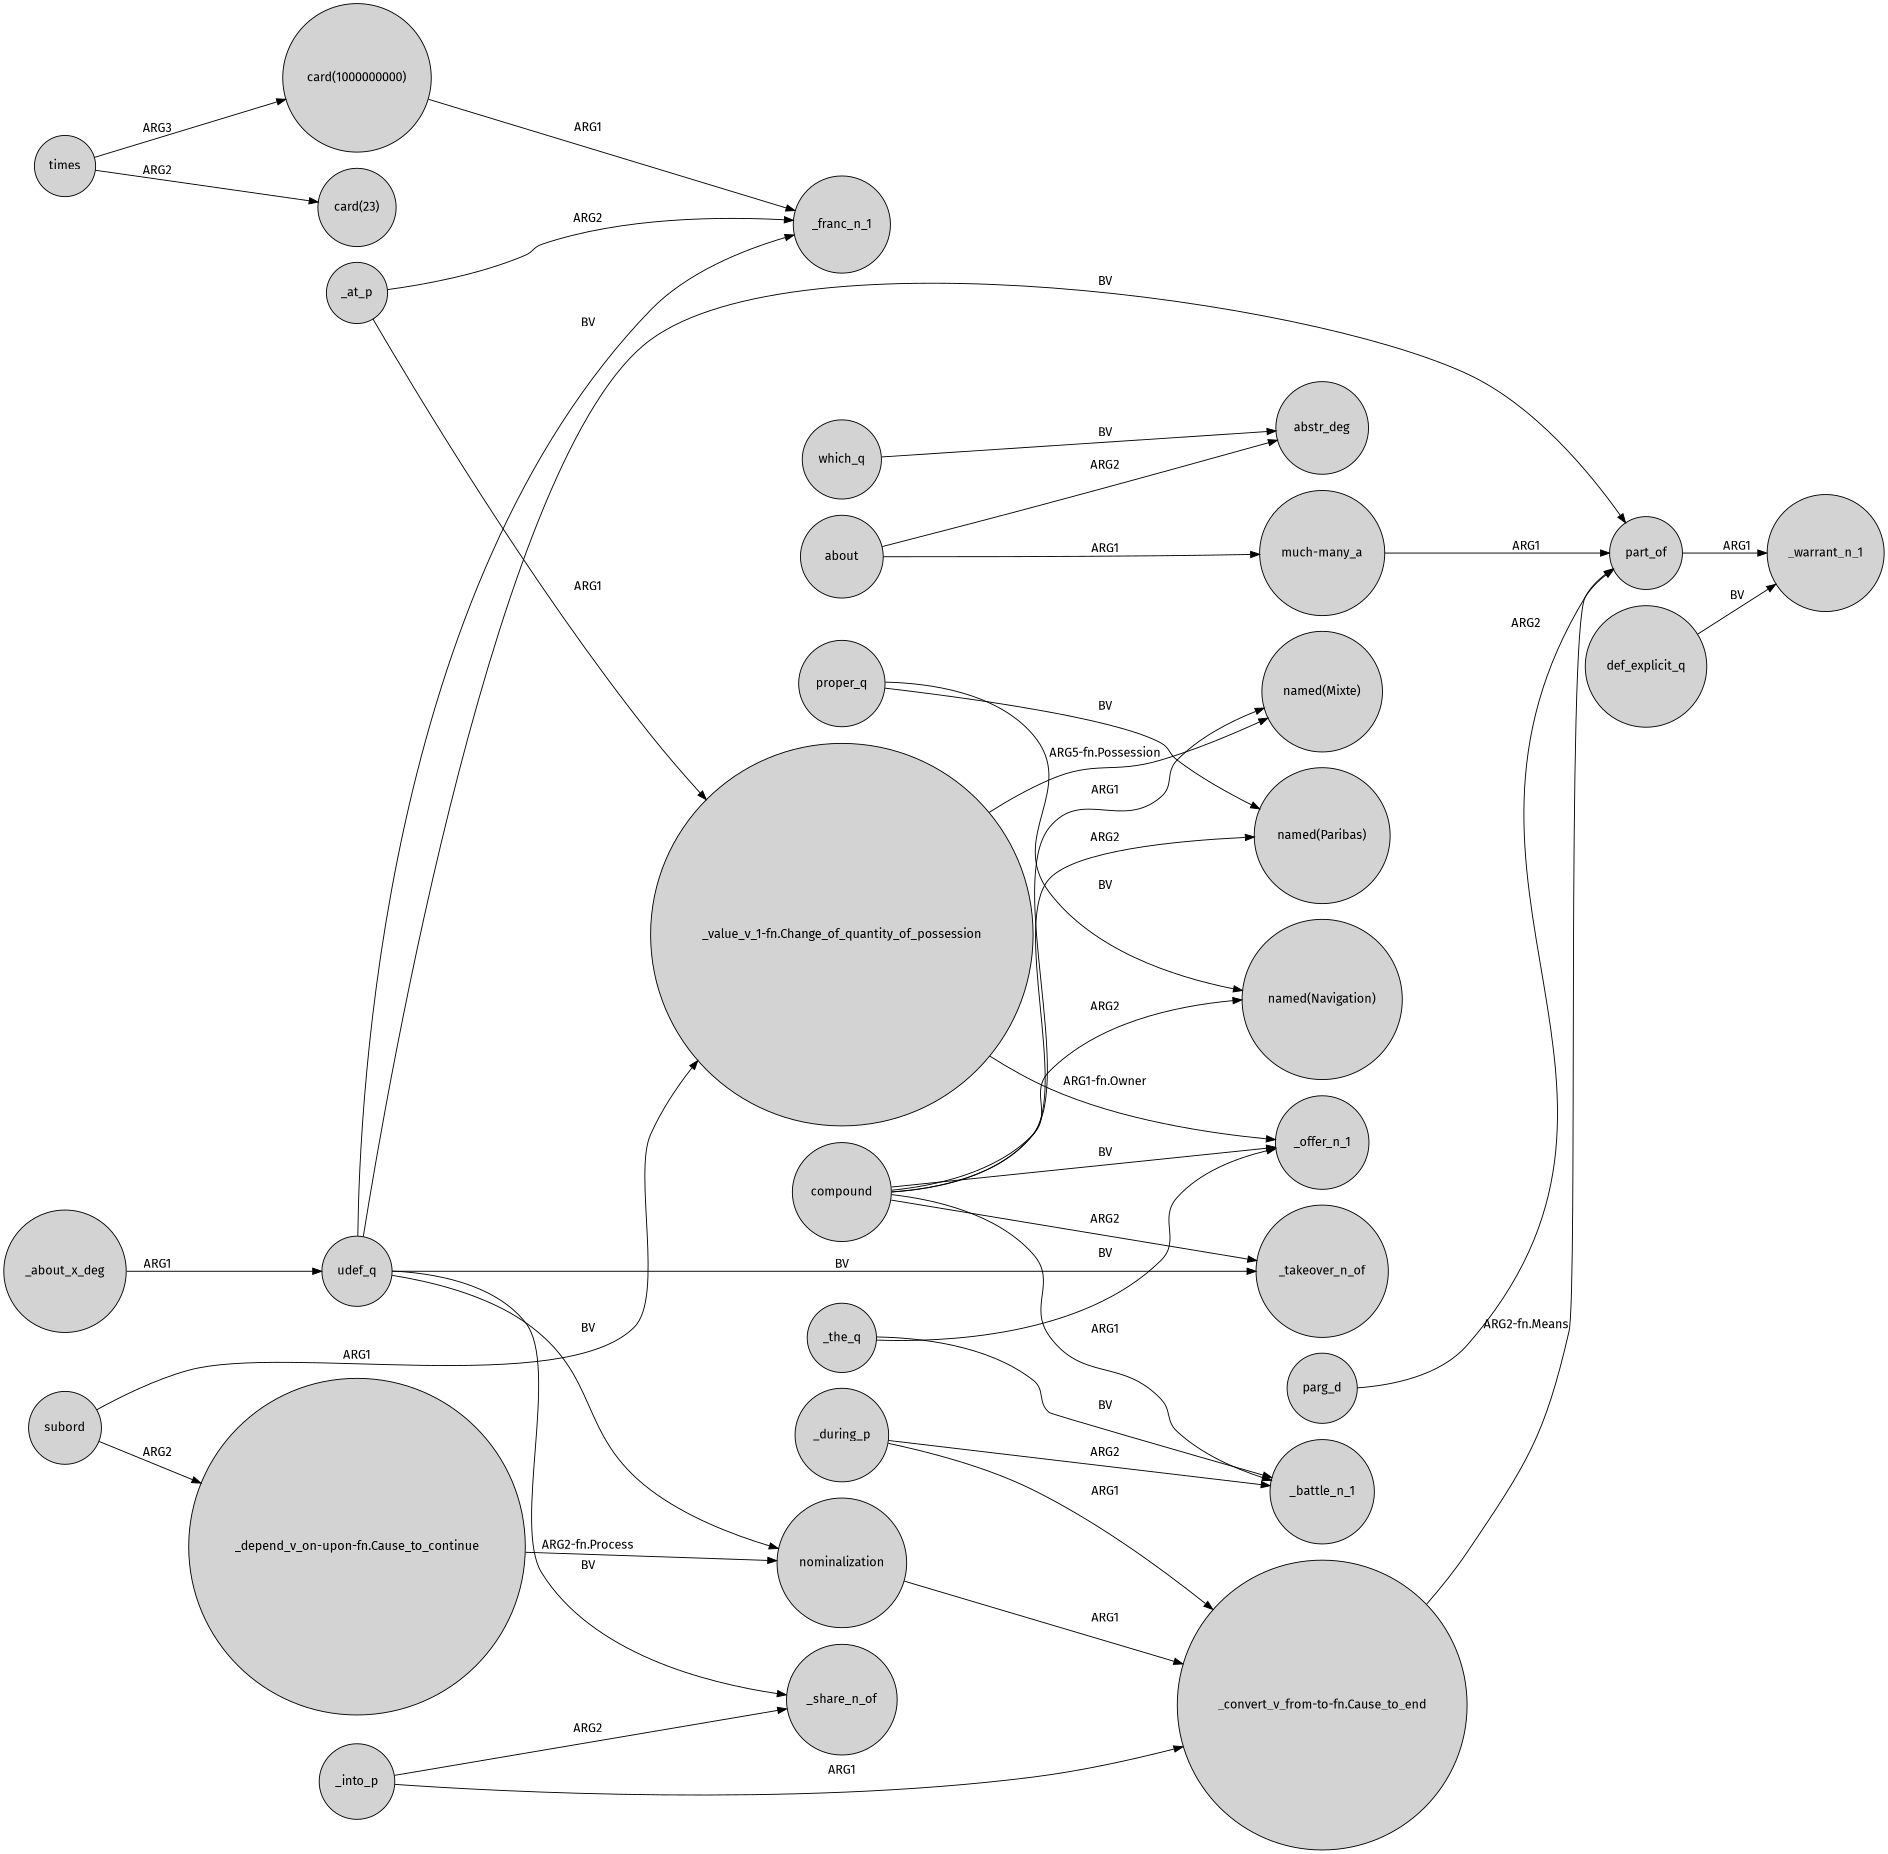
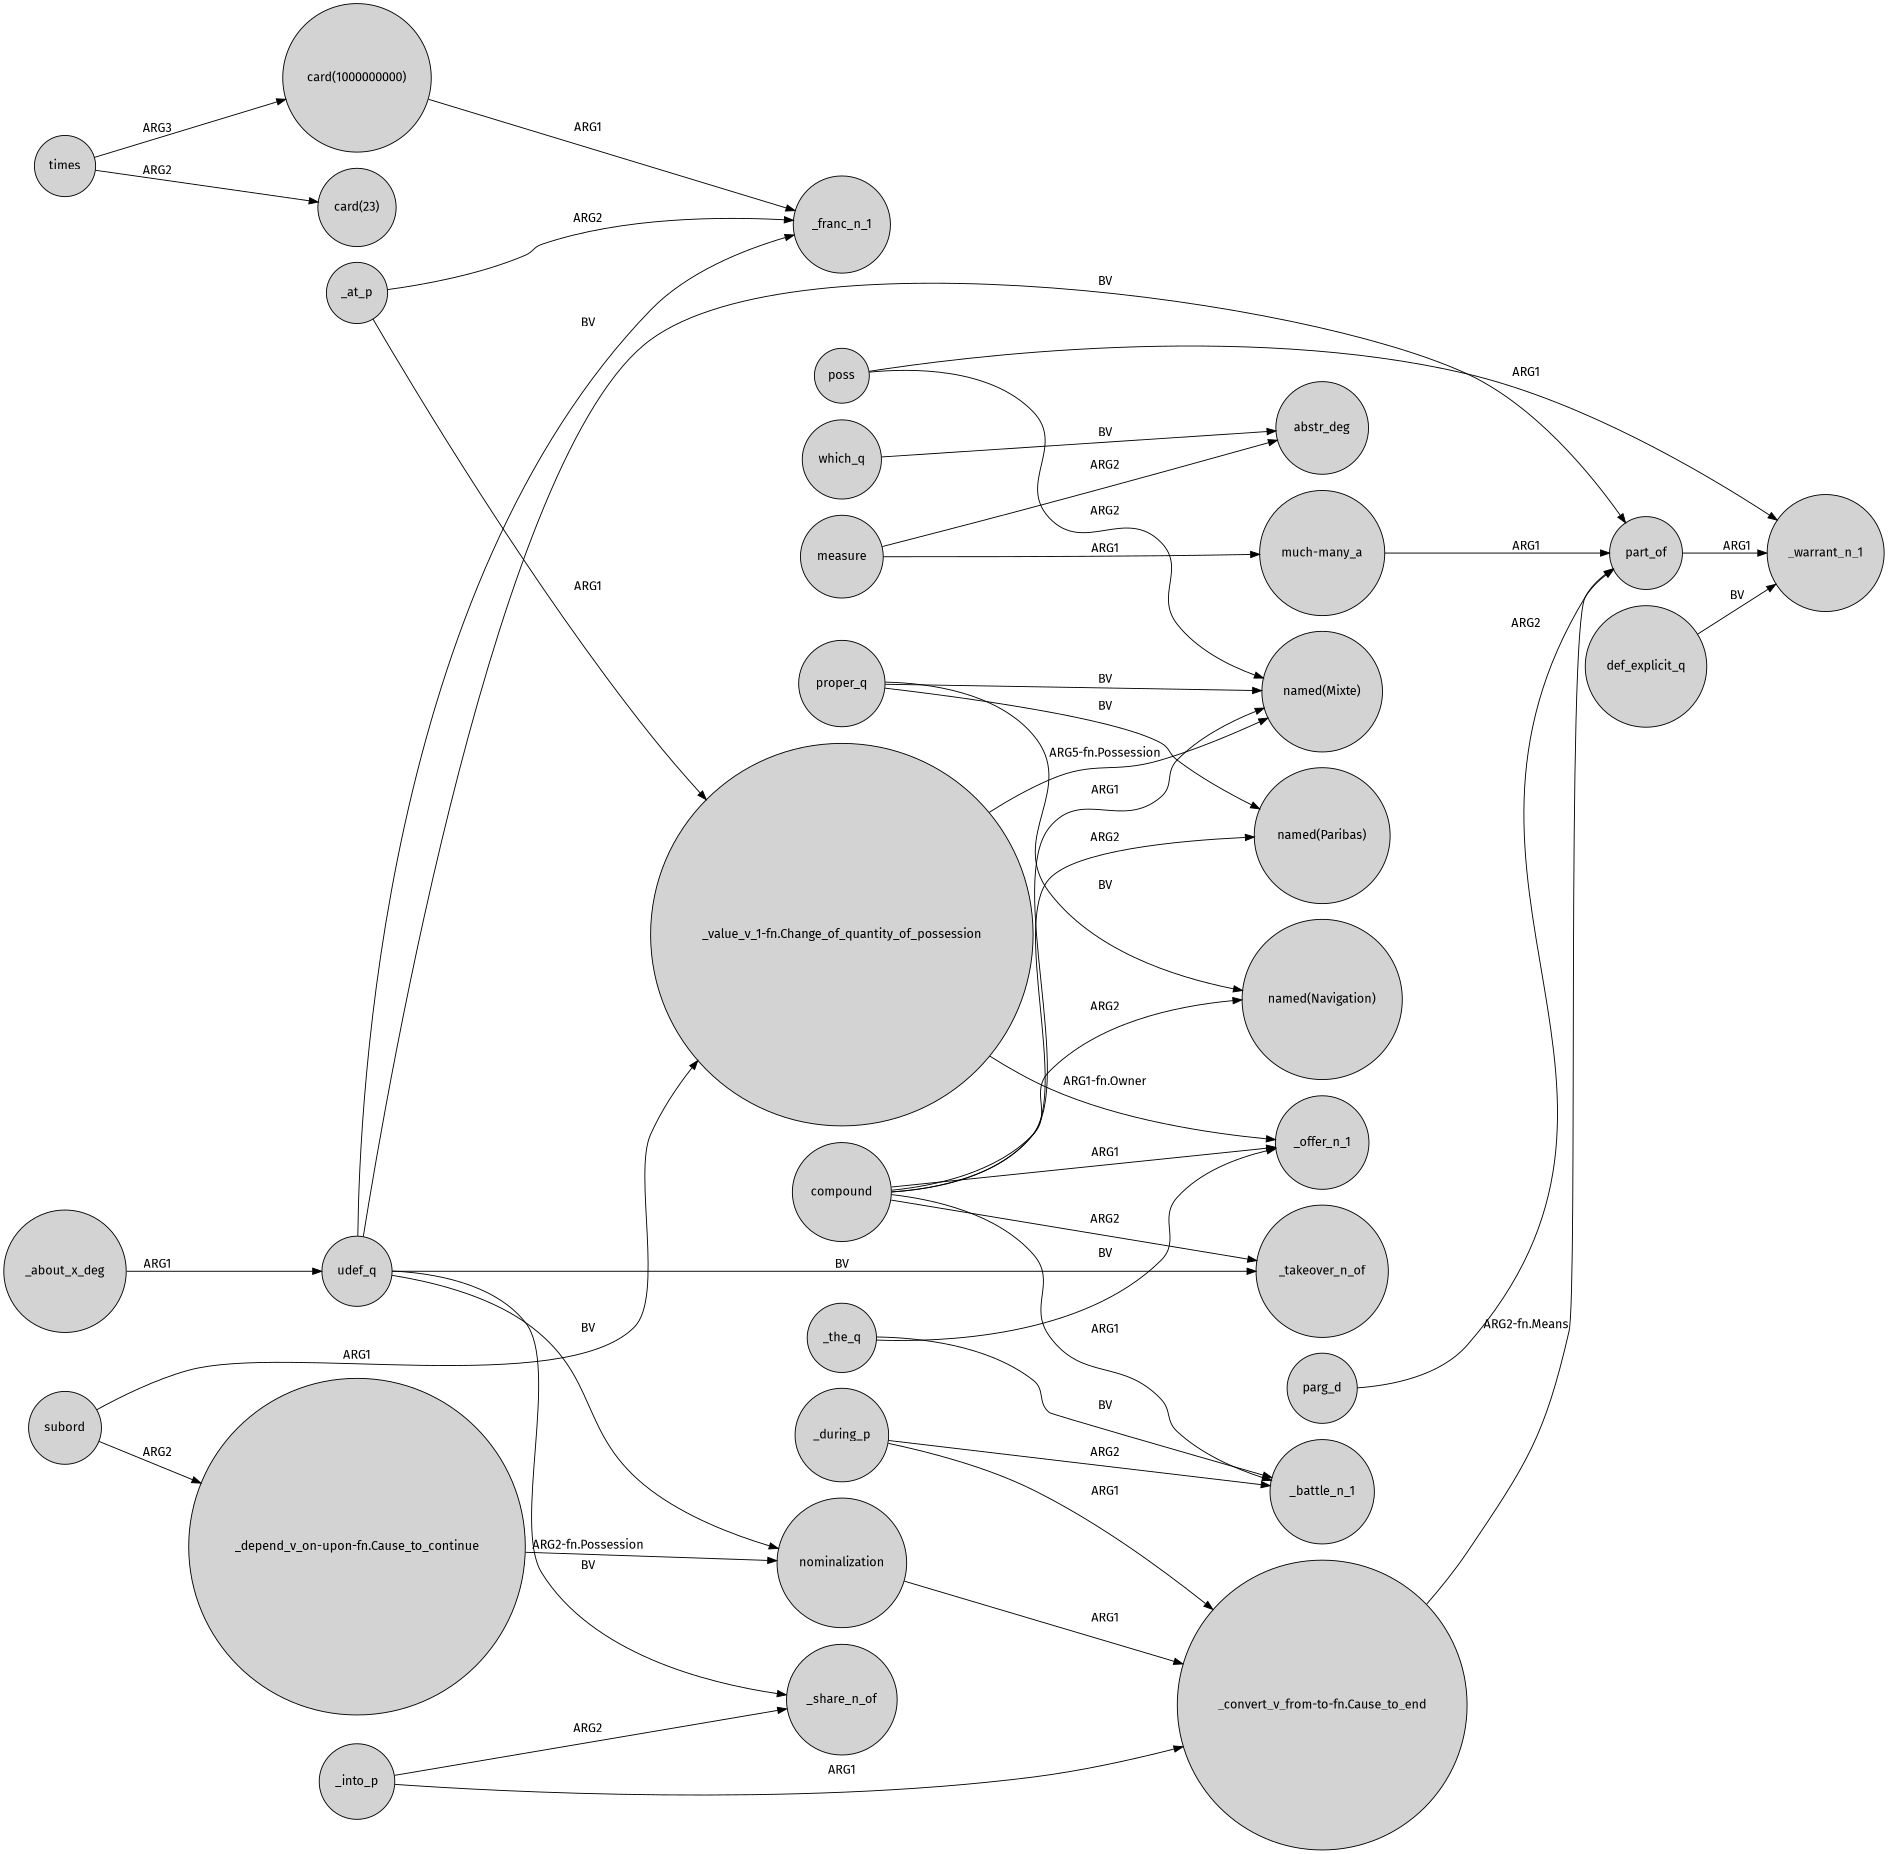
node "poss": added
node "about": label "about" -> "measure"
edge "proper_q" -> "named(Mixte)": added, label "BV"
edge "compound" -> "_offer_n_1": label "BV" -> "ARG1"
edge "_depend_v_on-upon-fn.Cause_to_continue" -> "nominalization": label "ARG2-fn.Process" -> "ARG2-fn.Possession"
